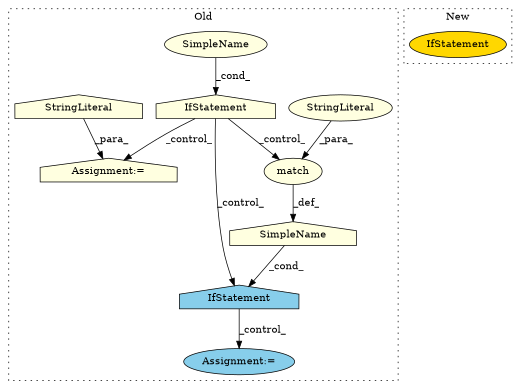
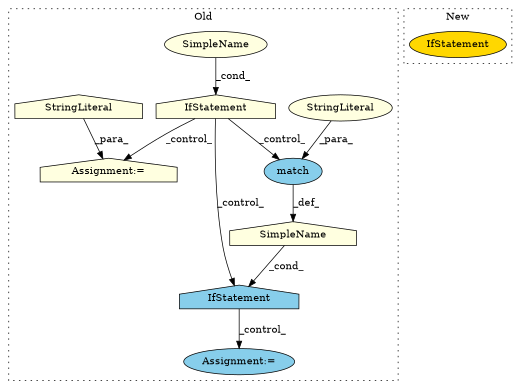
node "match": fillcolor lightyellow -> skyblue
